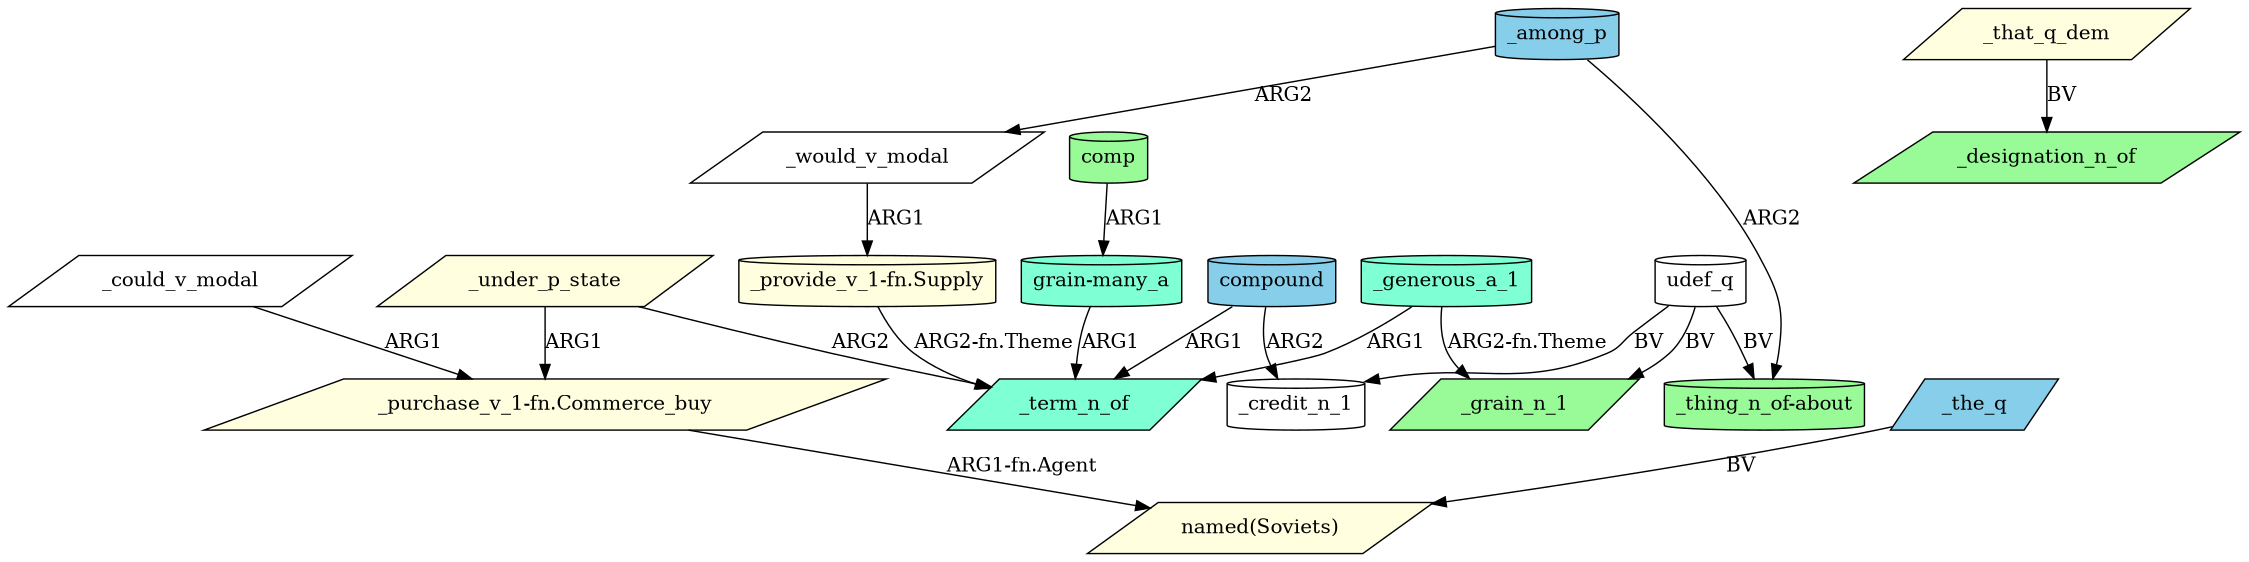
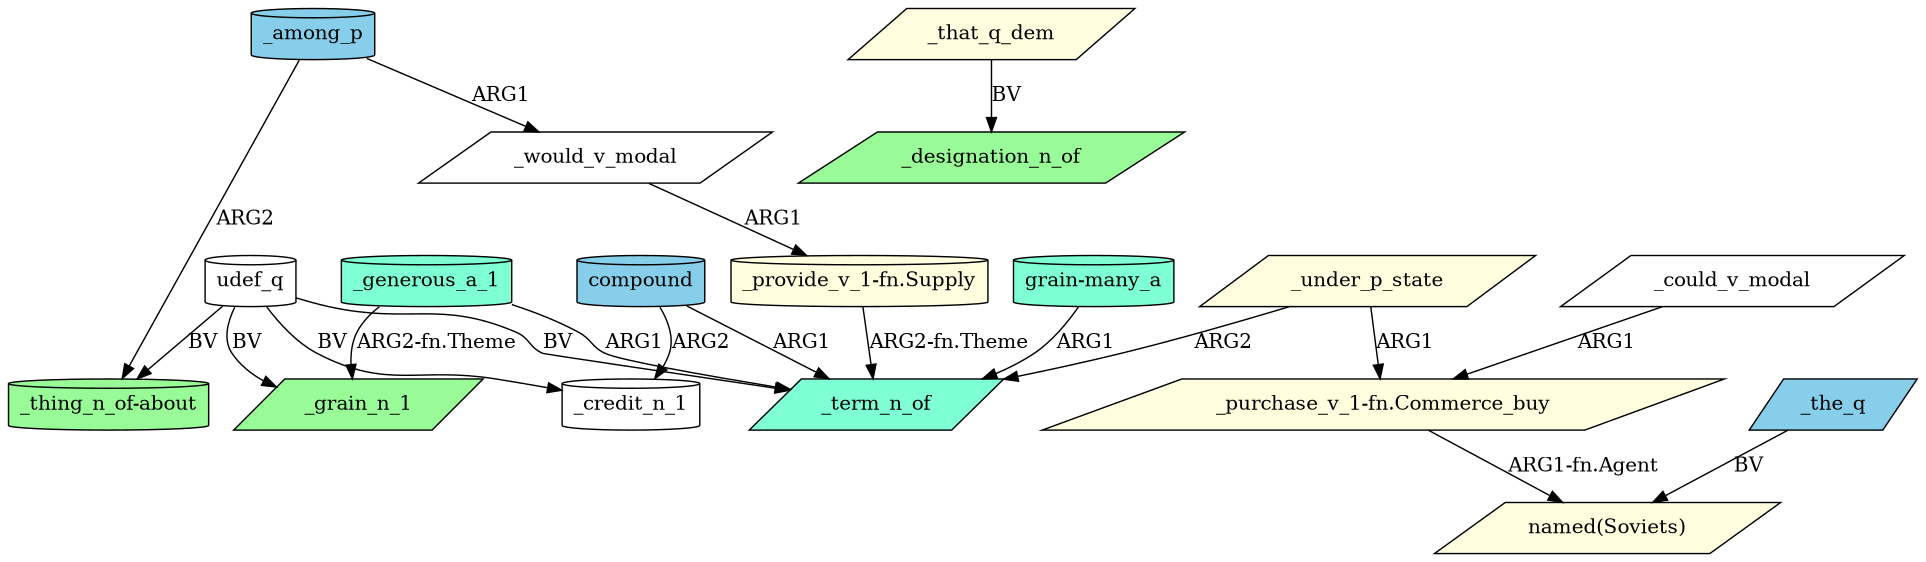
edge "_among_p" -> "_would_v_modal": label "ARG2" -> "ARG1"
node "comp": removed
edge "udef_q" -> "_term_n_of": added, label "BV"
